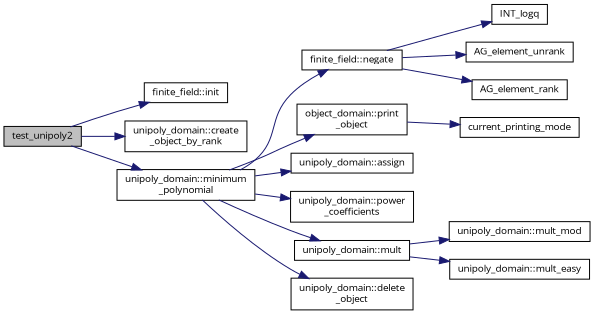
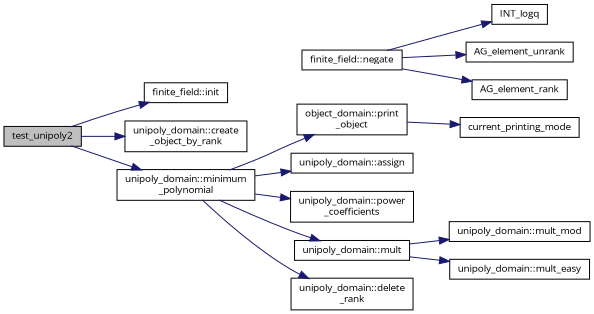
edge "unipoly_domain::minimum _polynomial" -> "finite_field::negate": removed
node "unipoly_domain::delete _object": label "unipoly_domain::delete _object" -> "unipoly_domain::delete _rank"
